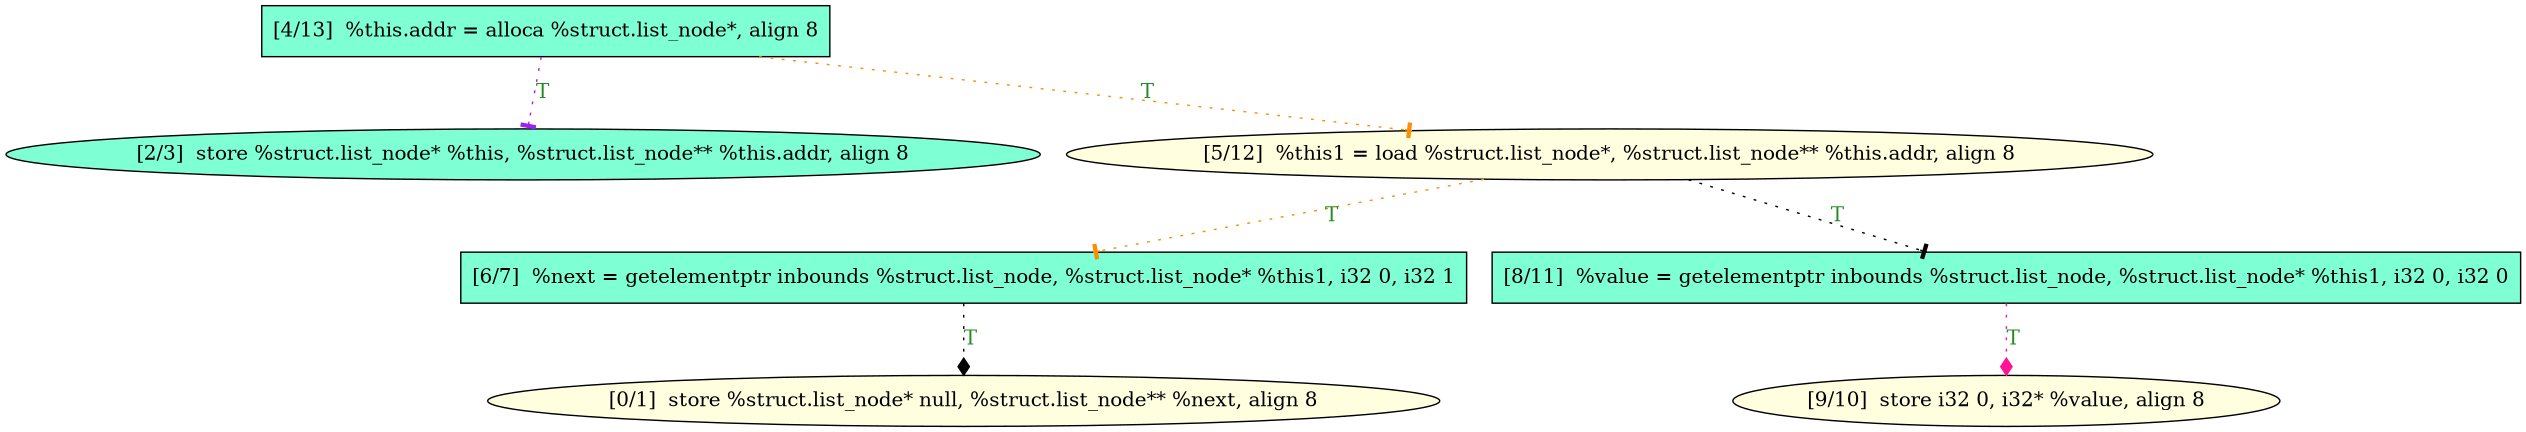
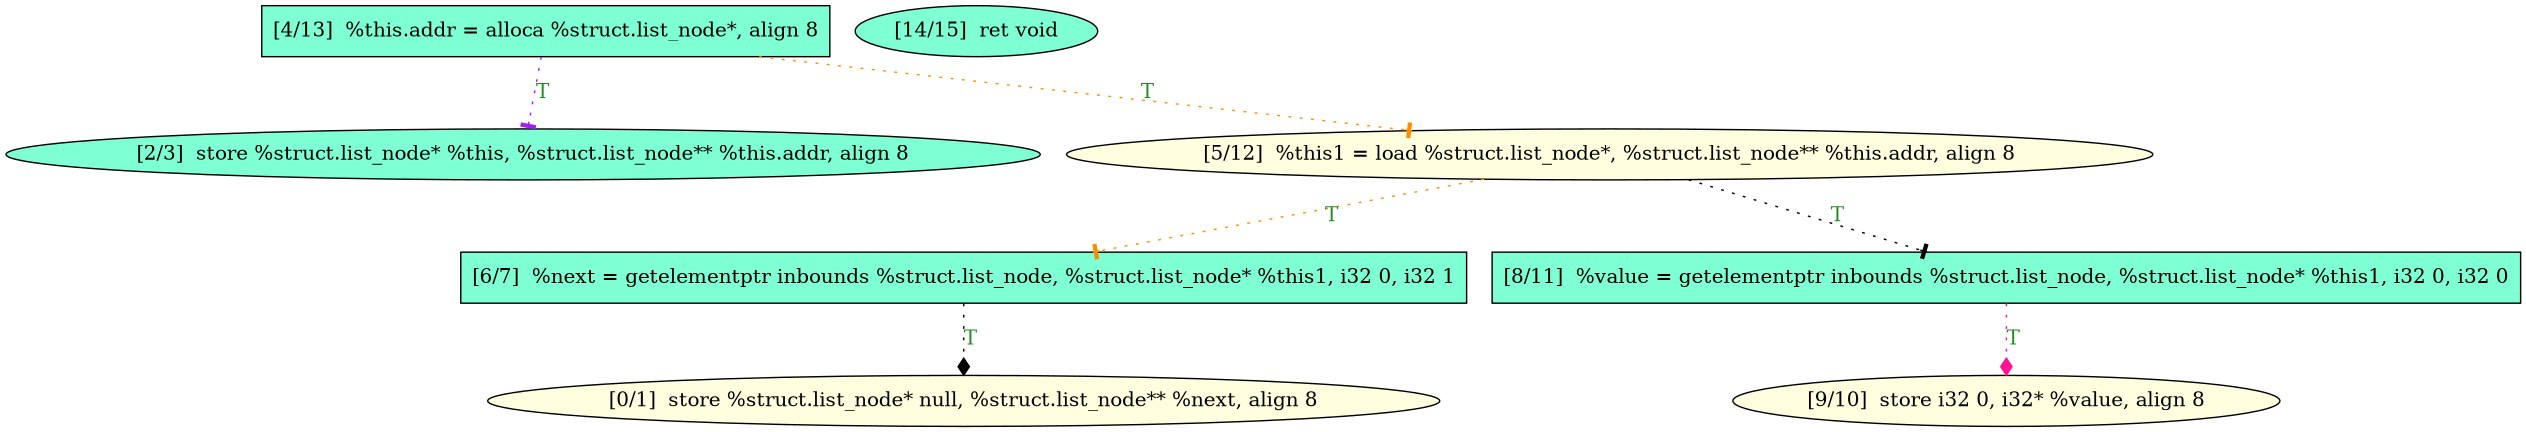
node "[14/15]  ret void": added
